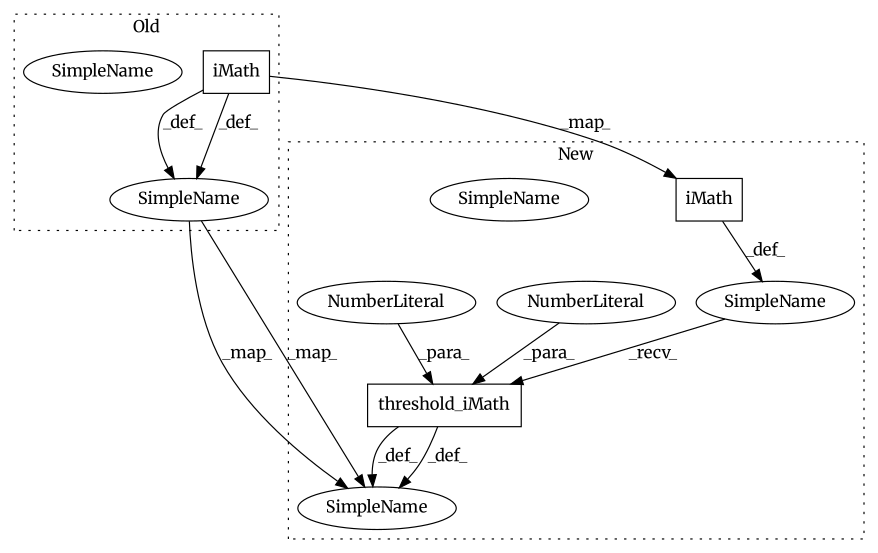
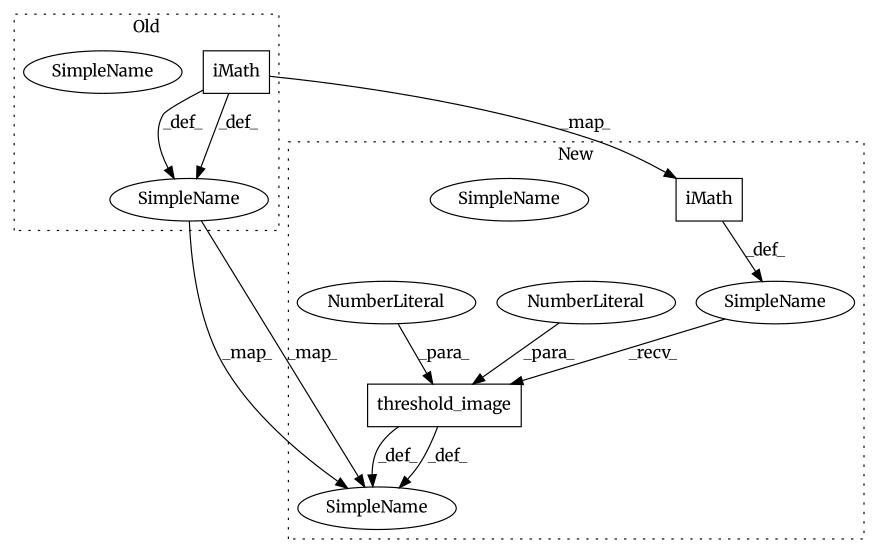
node "threshold_iMath": label "threshold_iMath" -> "threshold_image"
